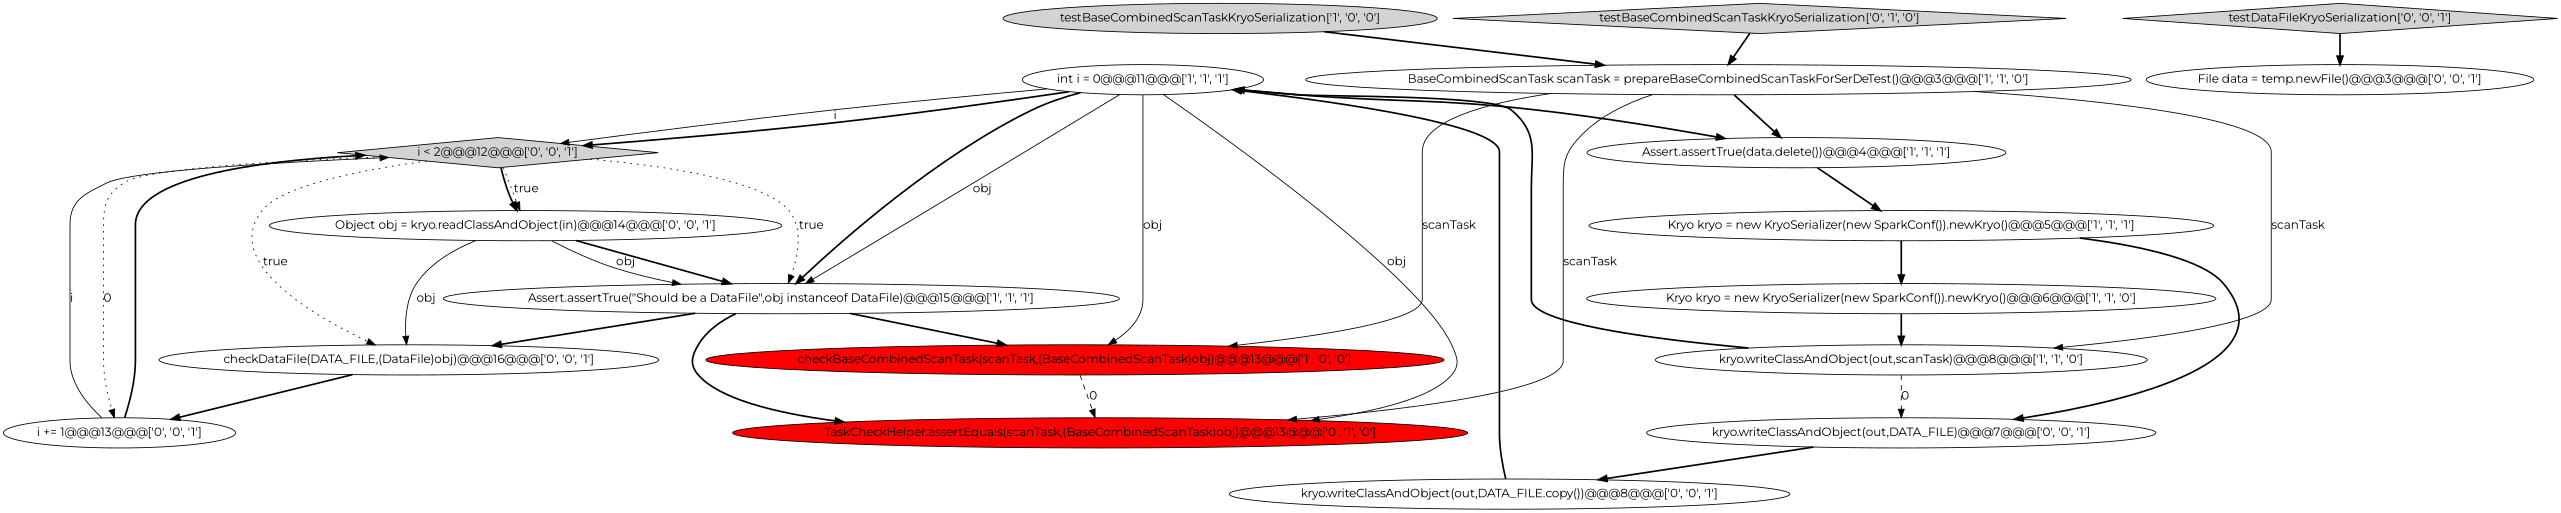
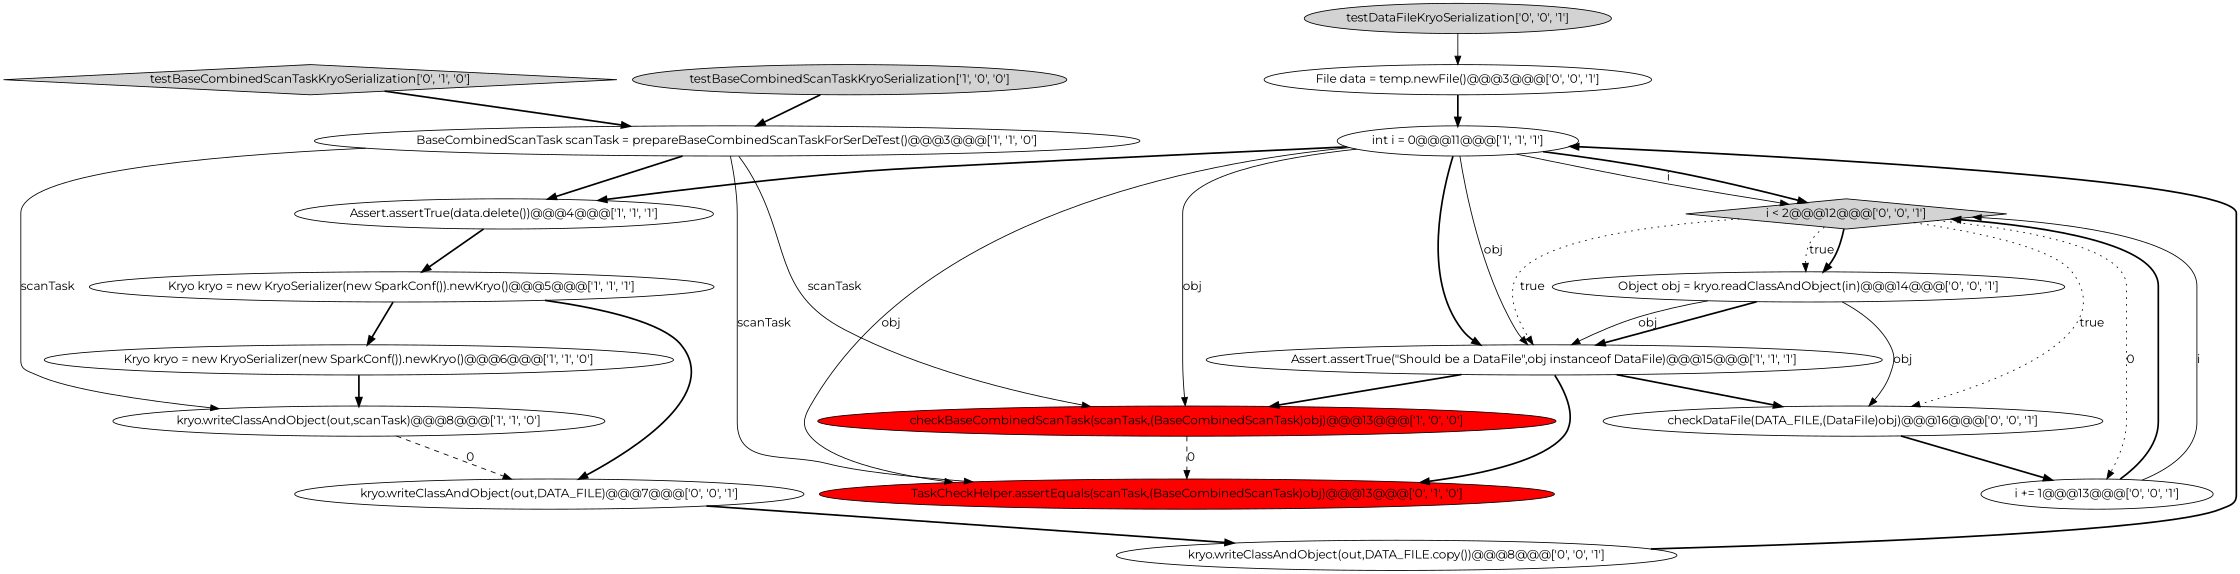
node "testDataFileKryoSerialization['0', '0', '1']": shape diamond -> ellipse
edge "testDataFileKryoSerialization['0', '0', '1']" -> "File data = temp.newFile()@@@3@@@['0', '0', '1']": style bold -> solid
edge "kryo.writeClassAndObject(out,scanTask)@@@8@@@['1', '1', '0']" -> "int i = 0@@@11@@@['1', '1', '1']": now "File data = temp.newFile()@@@3@@@['0', '0', '1']" -> "int i = 0@@@11@@@['1', '1', '1']"
